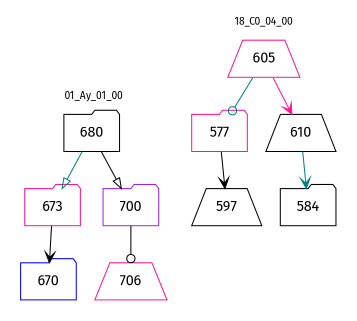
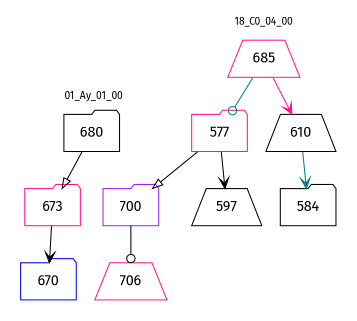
node "605": label "605" -> "685"
edge "680" -> "673": color teal -> black
edge "680" -> "700": now "577" -> "700"
